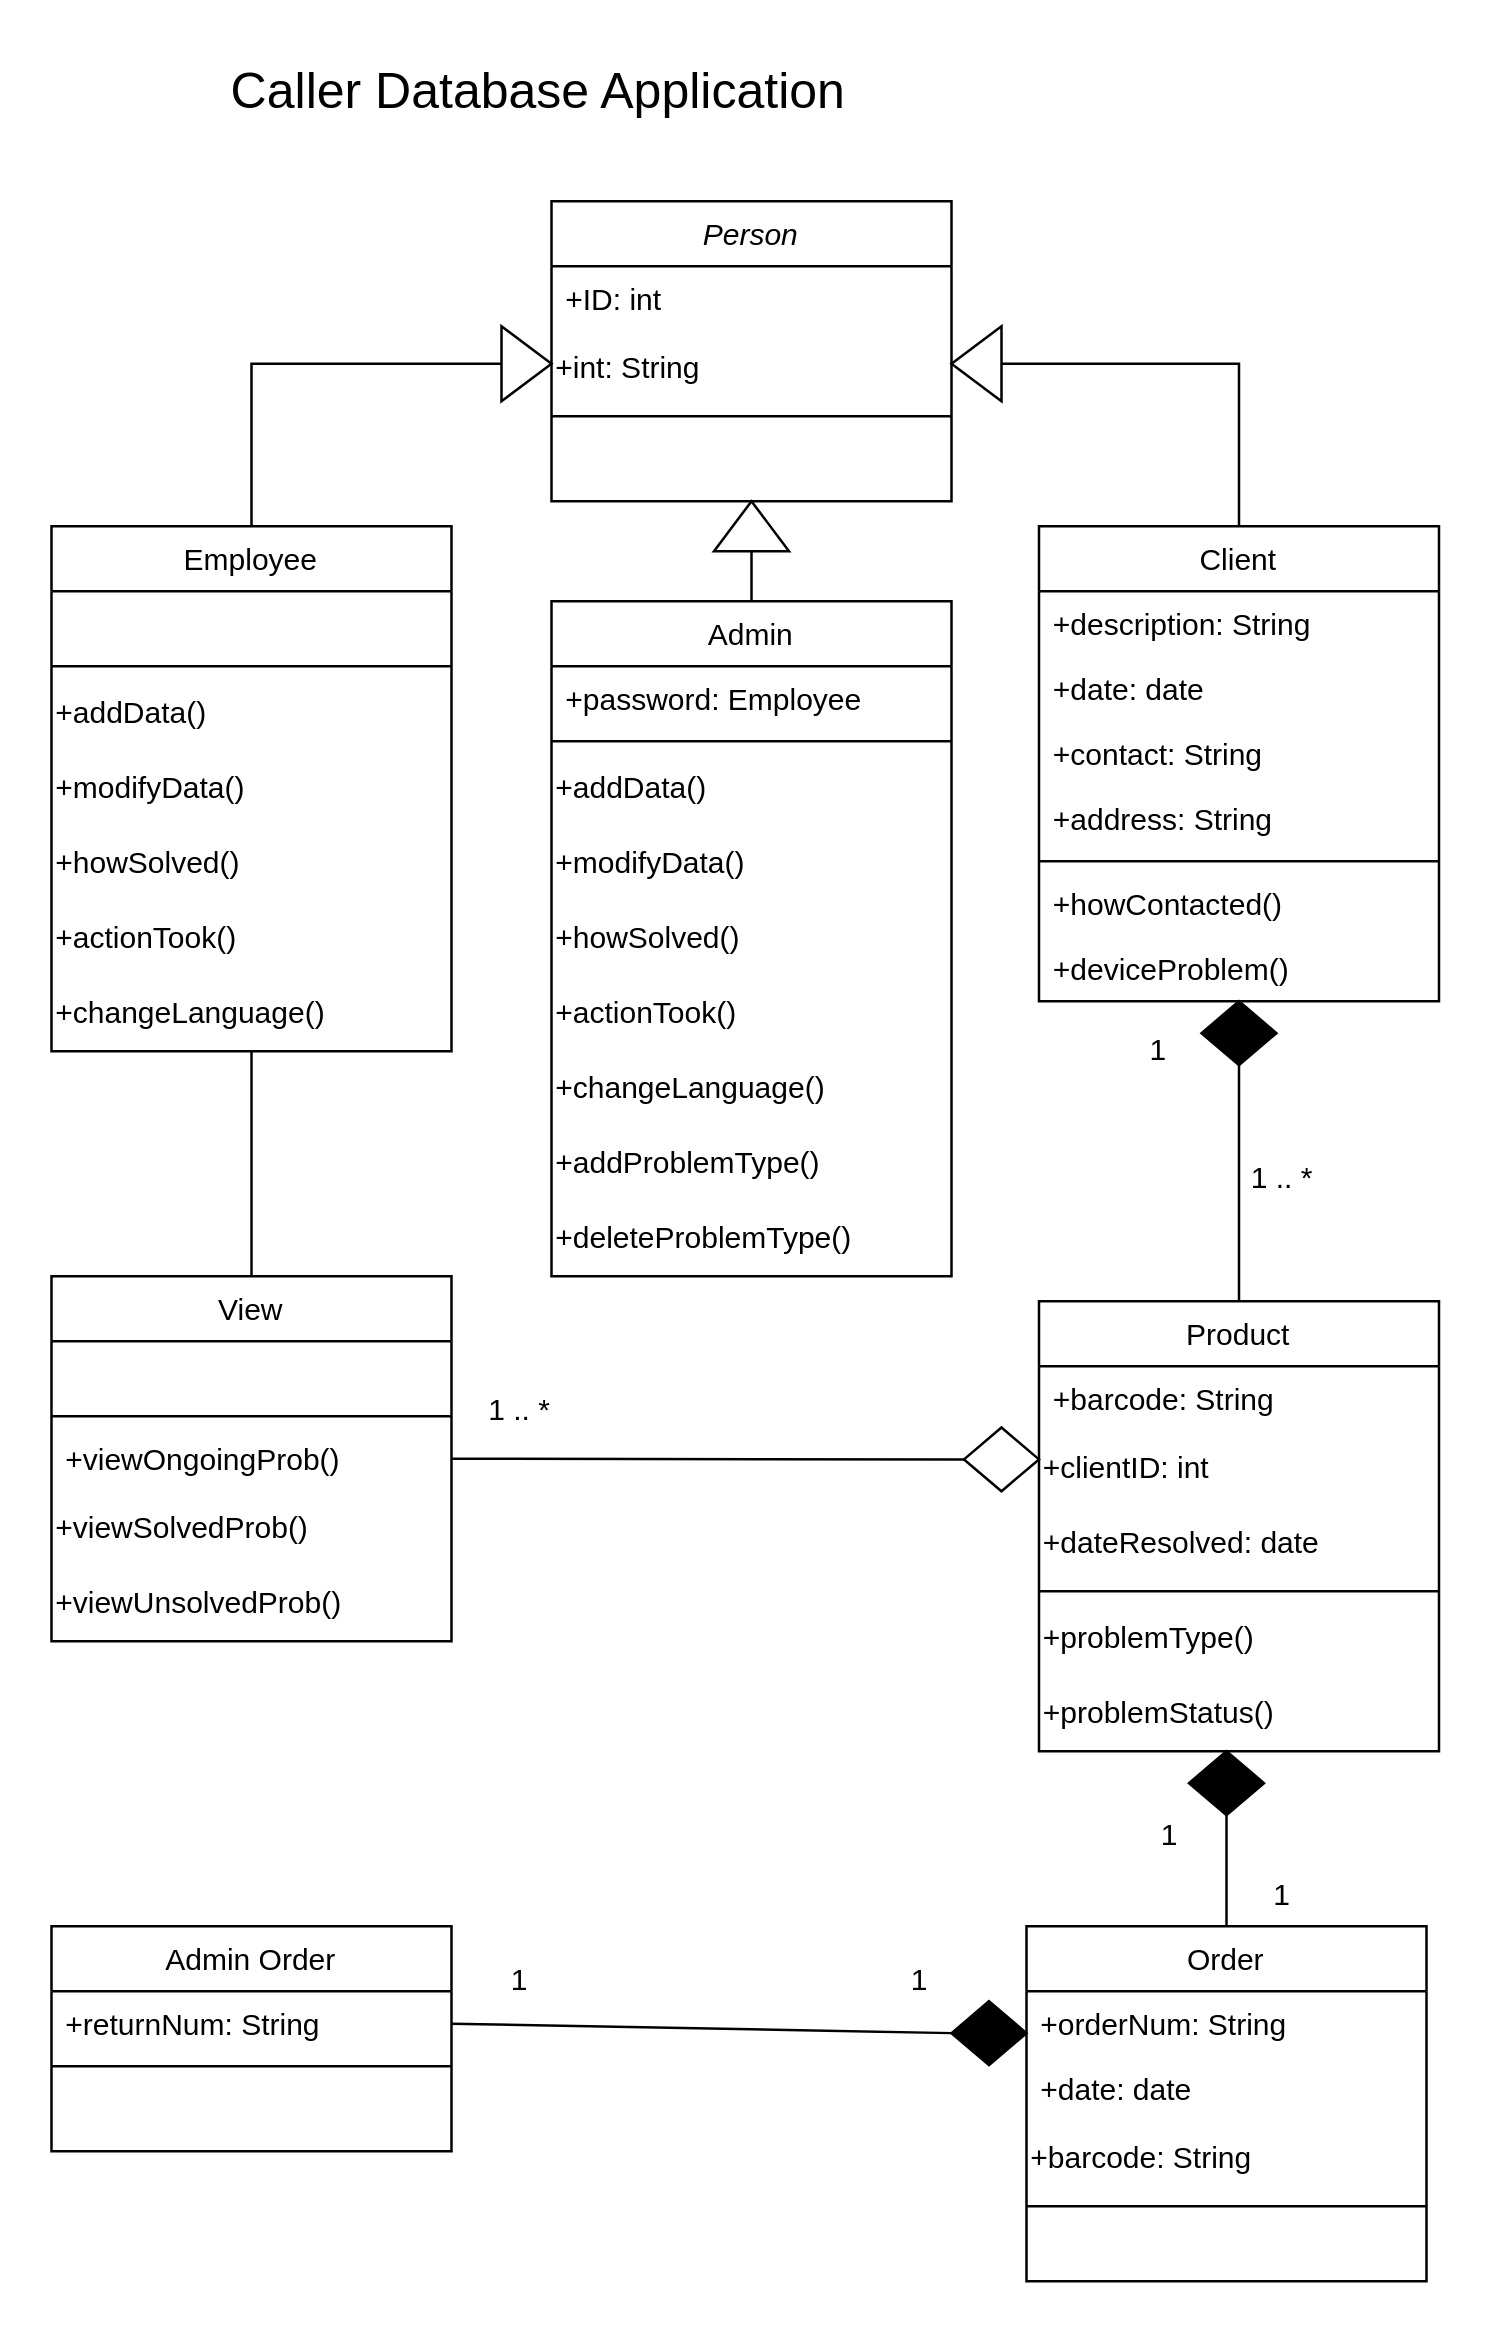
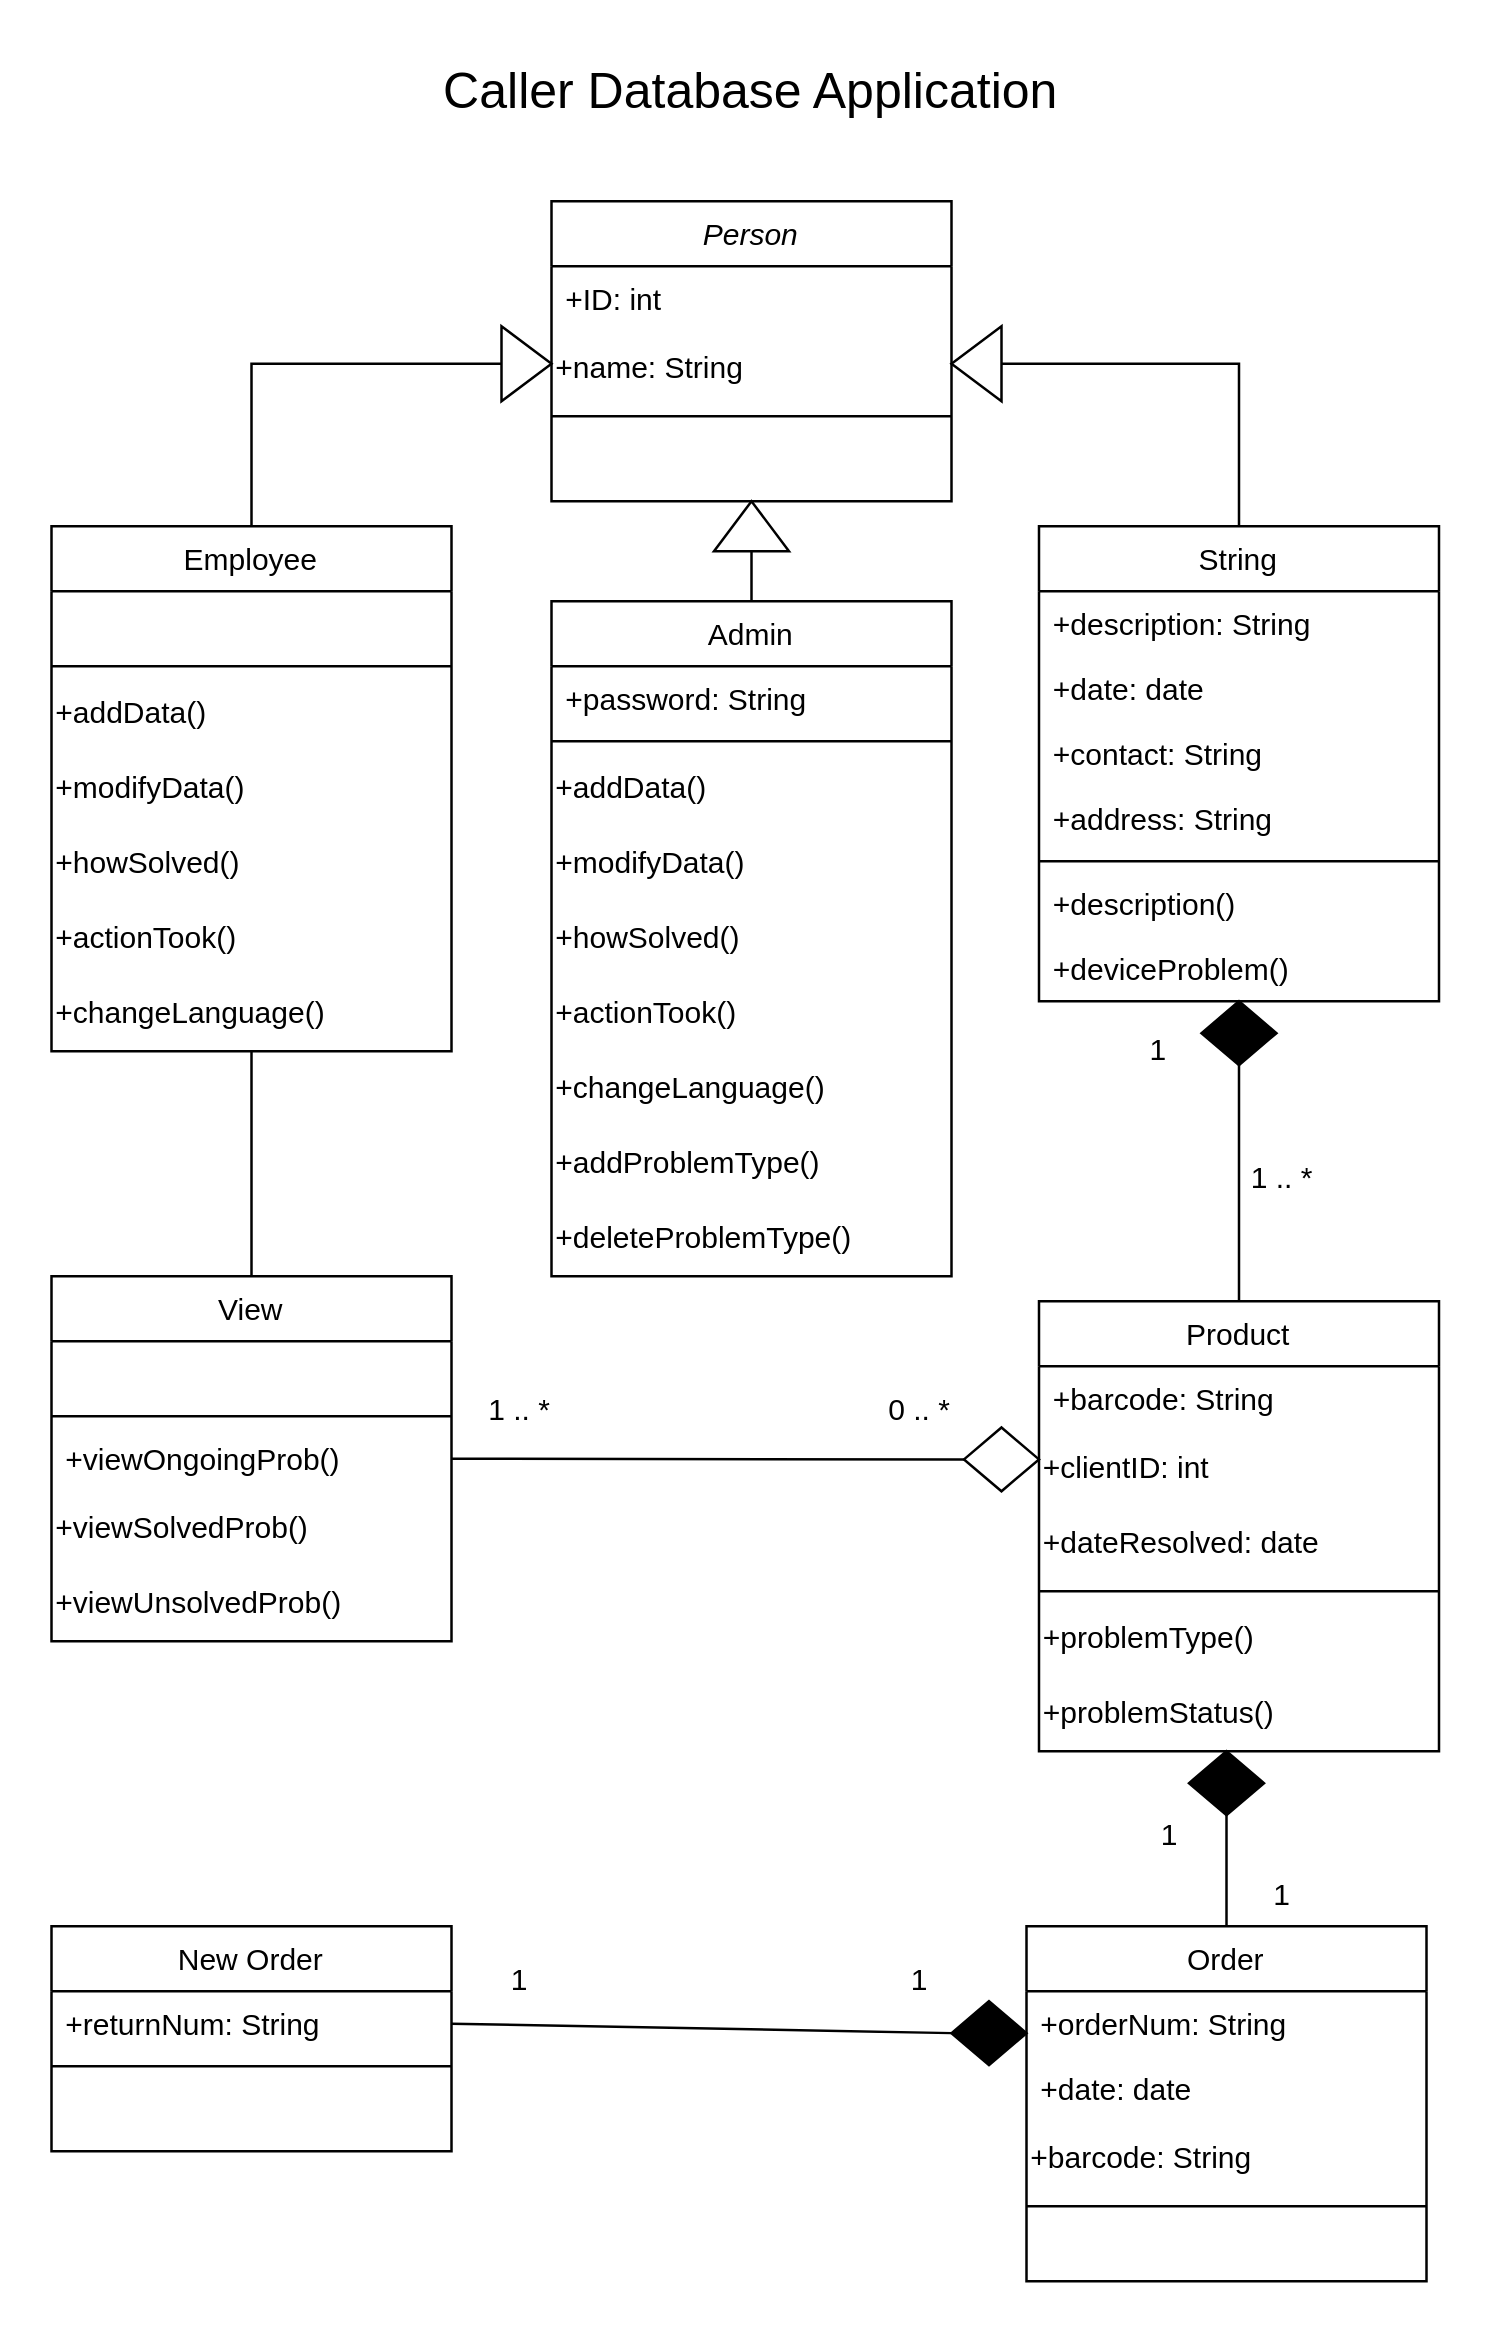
node "Caller Database Application": moved (539, 89) -> (751, 89)
node "+int: String": label "+int: String" -> "+name: String"
node "Client": label "Client" -> "String"
node "+password: Employee": label "+password: Employee" -> "+password: String"
node "+howContacted()": label "+howContacted()" -> "+description()"
node "0 .. *": added
node "Admin Order": label "Admin Order" -> "New Order"
